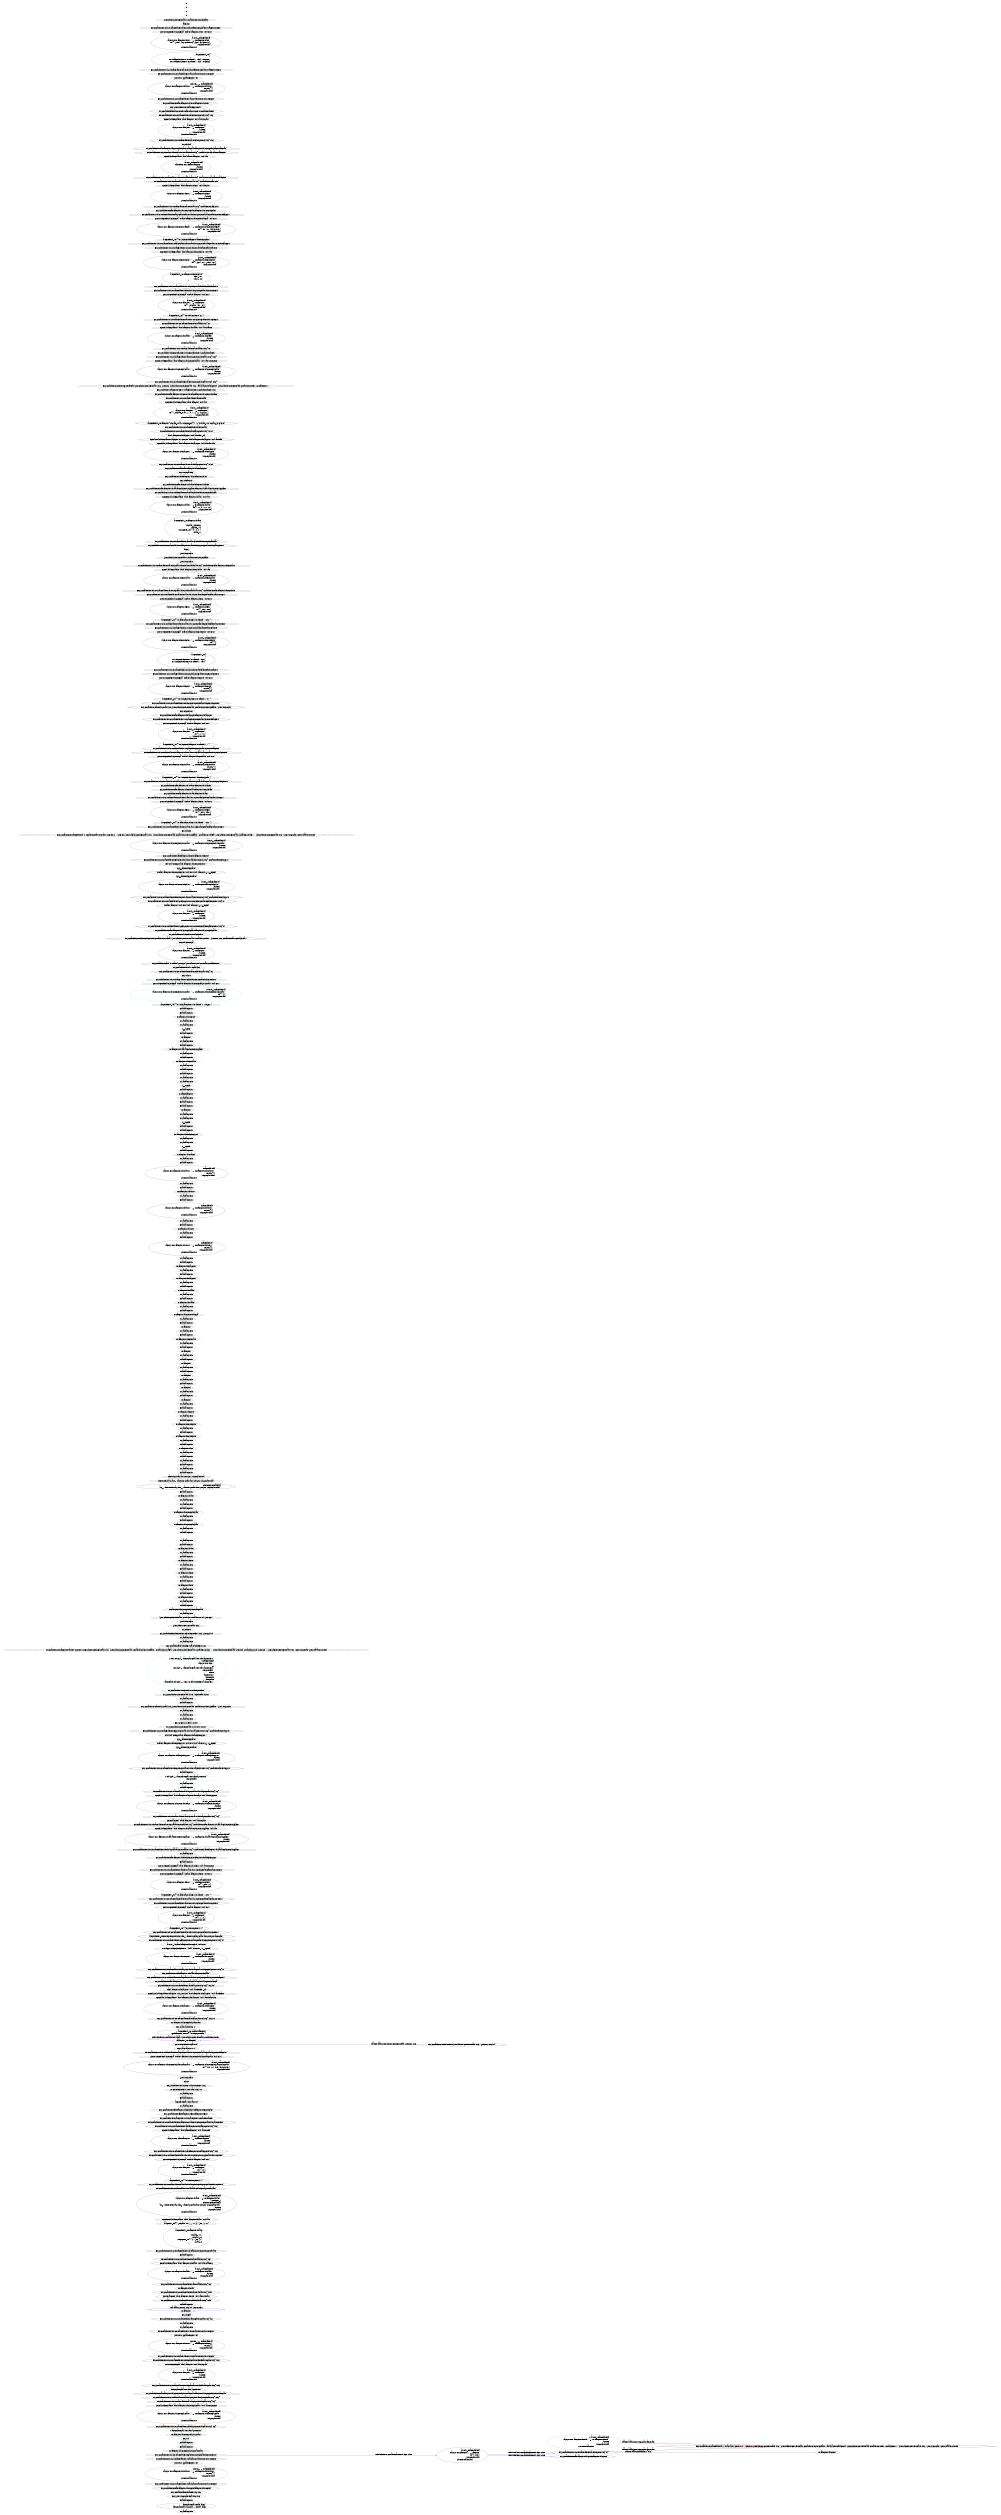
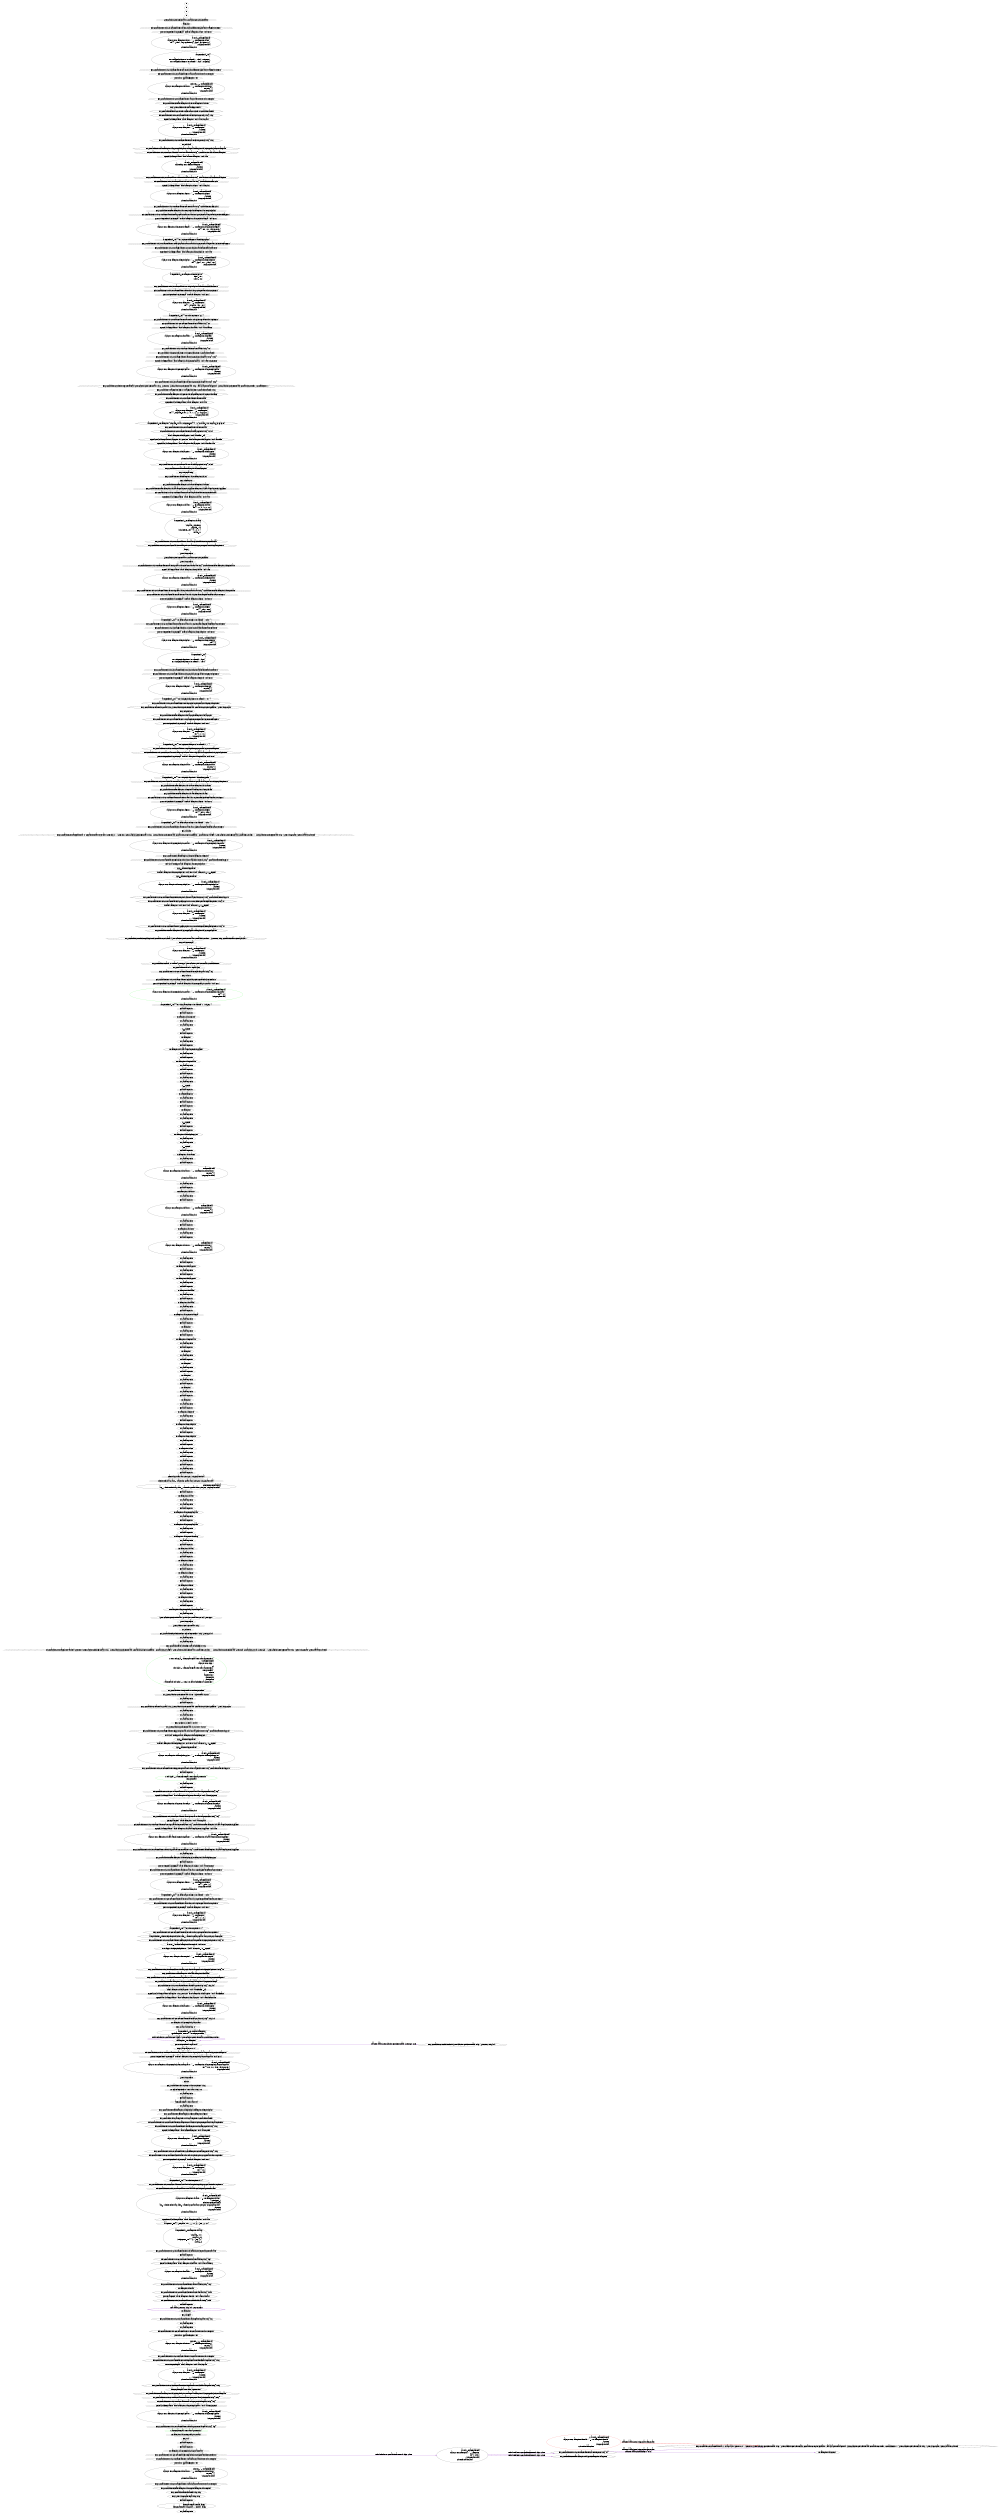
node "Entry CommandLine.NoVerbSelectedError.NoVerbSelectedError()": removed
node "new FakeOptionsWithSequenceWithoutRange()": added
